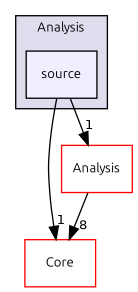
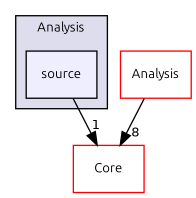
edge "source" -> "Analysis": removed
